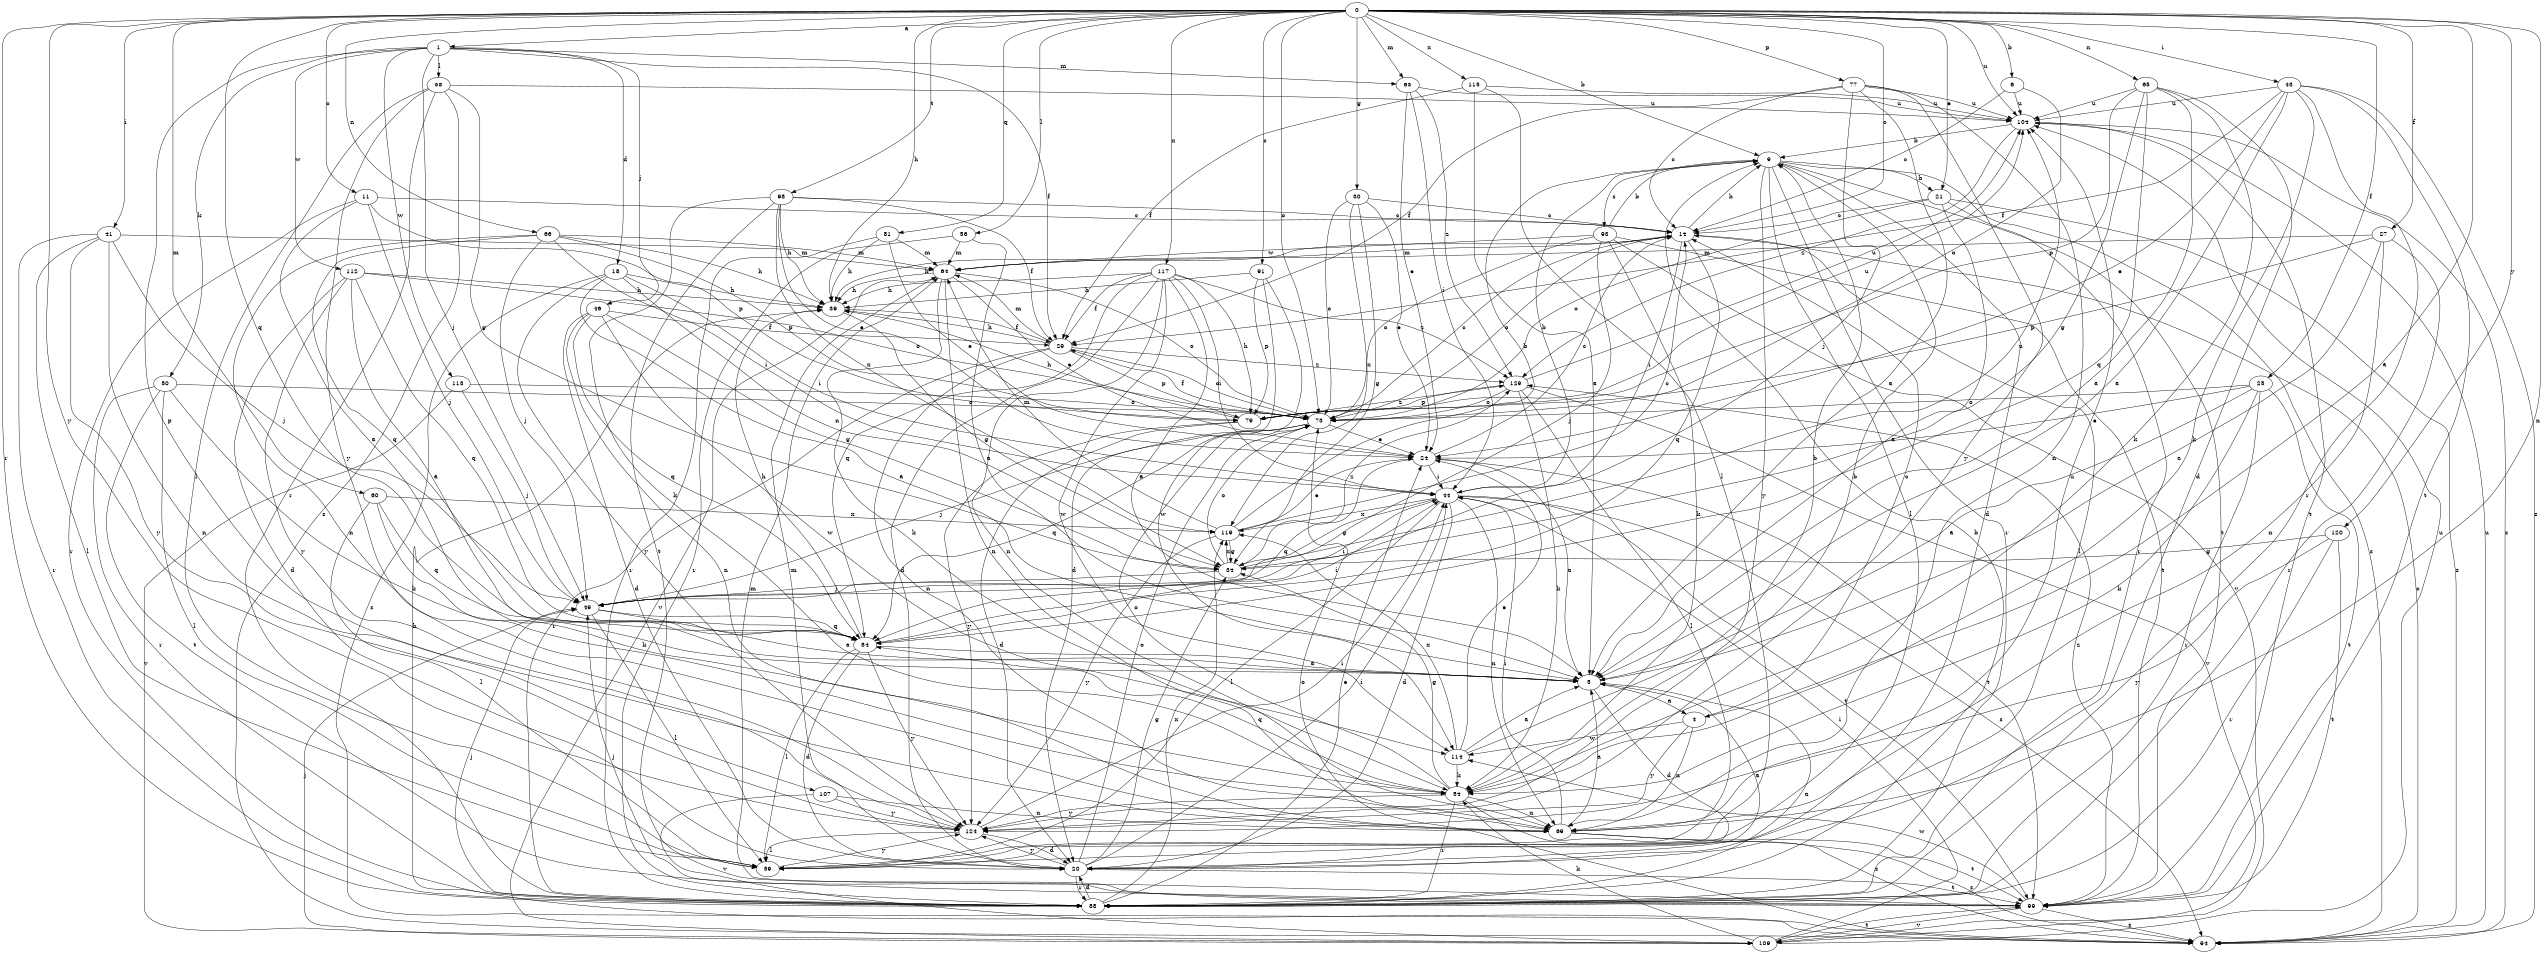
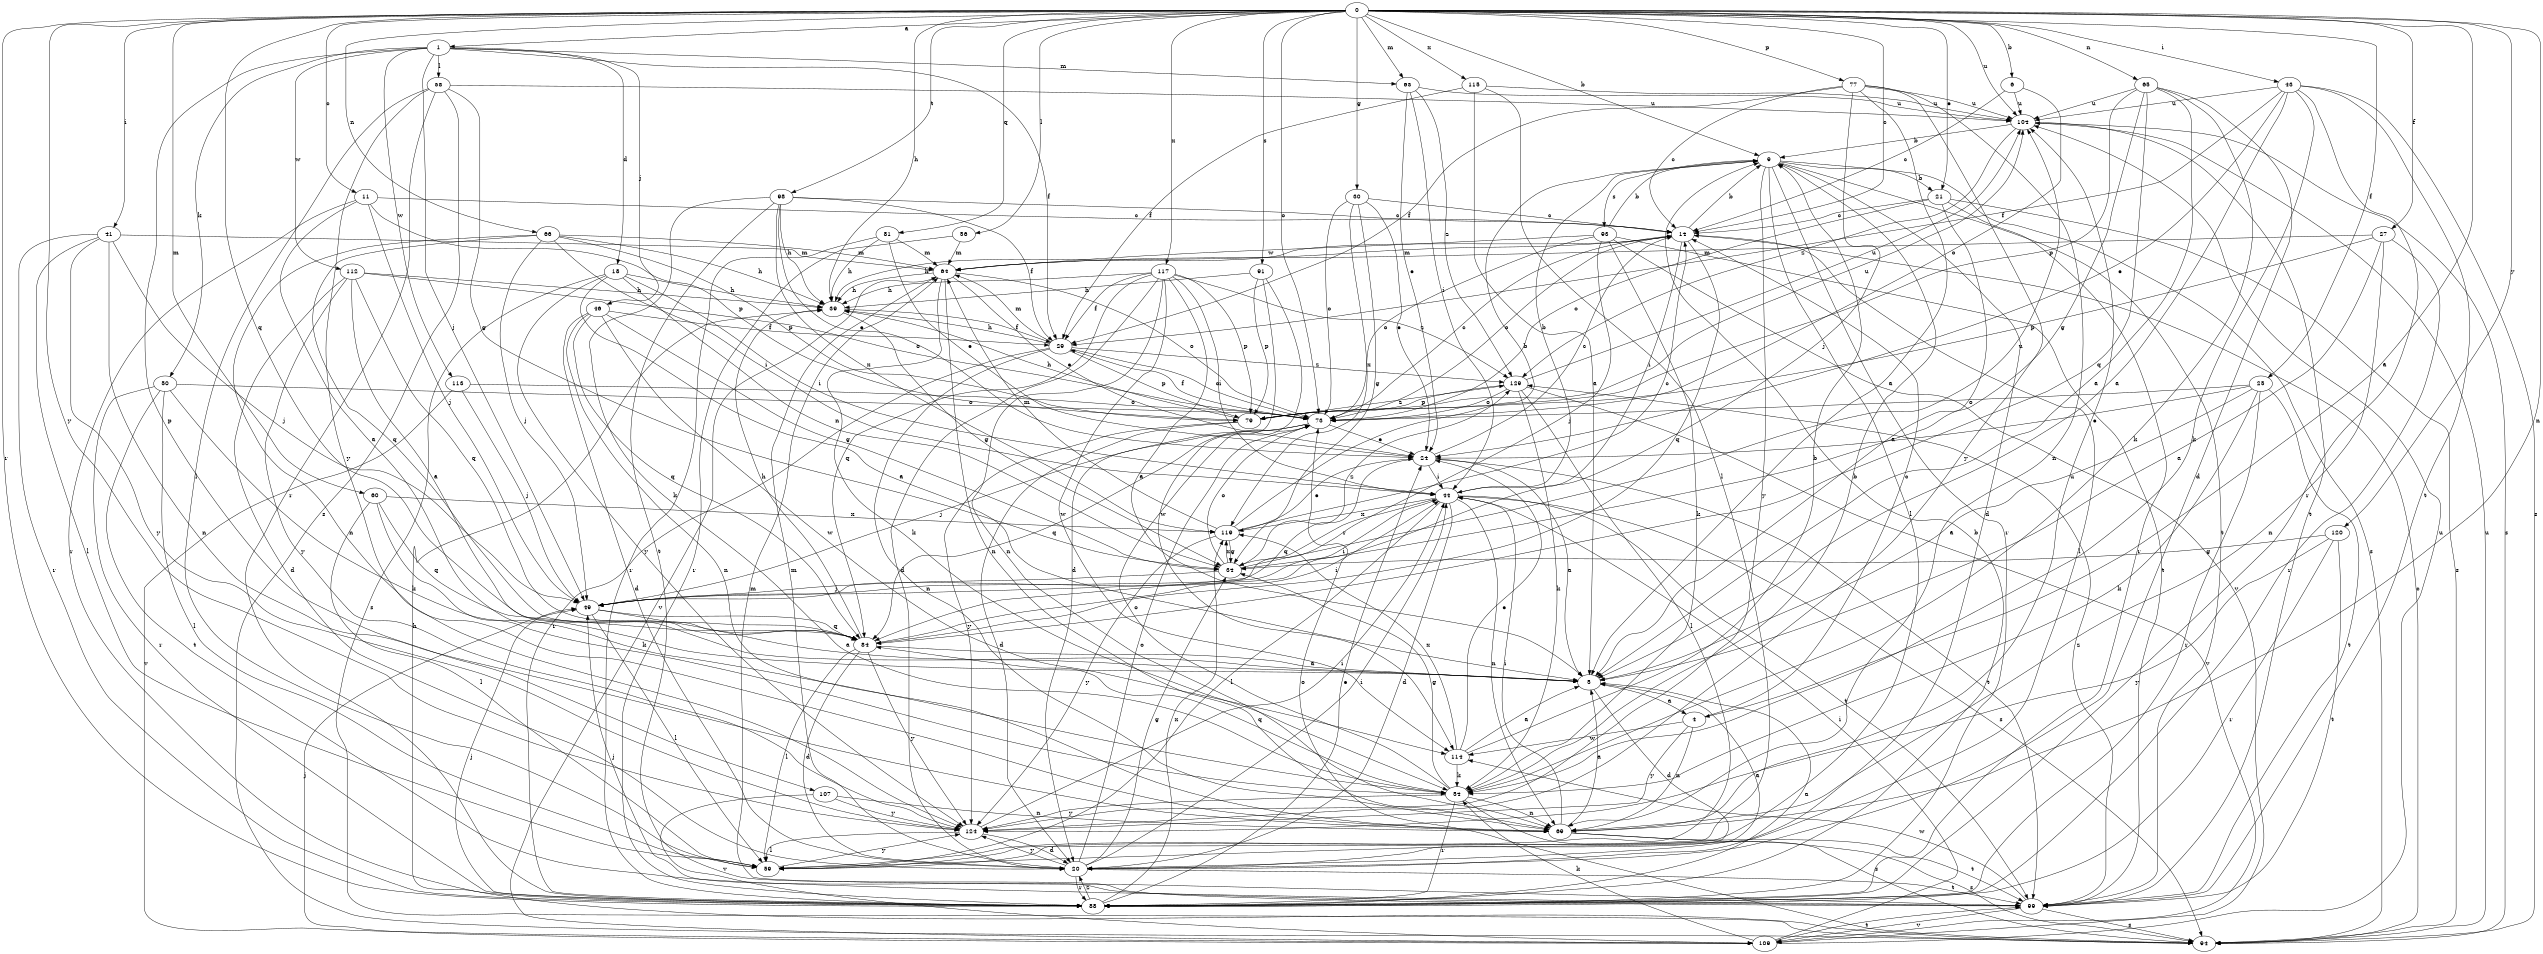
edge "117" -> "79": label "h" -> "p"
edge "44" -> "34": label "g" -> "r"
edge "56" -> "5": removed, label "a"
edge "88" -> "20": label "d" -> "z"
